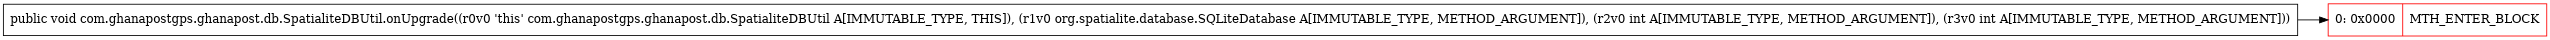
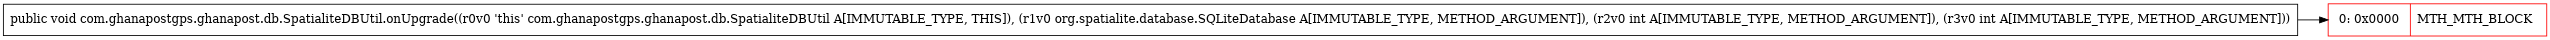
node "0: 0x0000": text "MTH_ENTER_BLOCK" -> "MTH_MTH_BLOCK"
